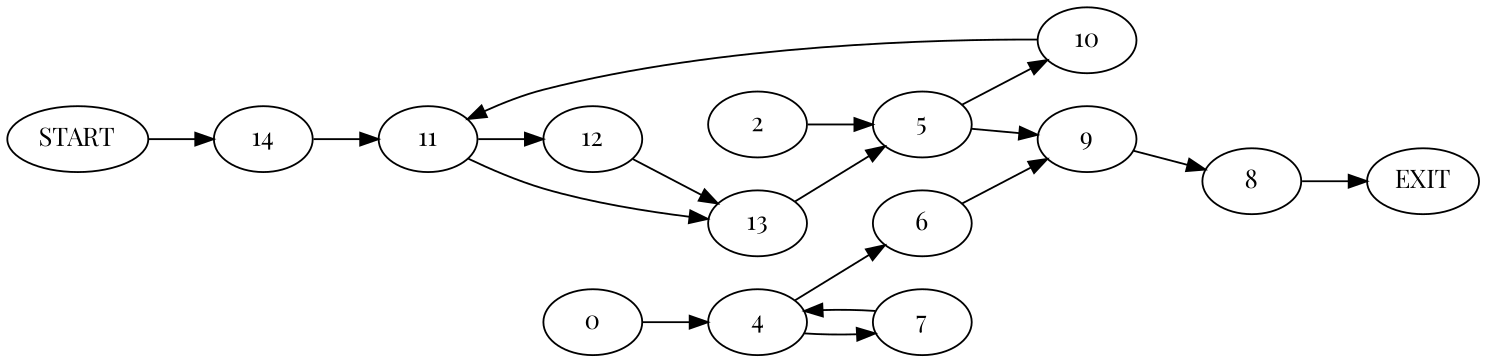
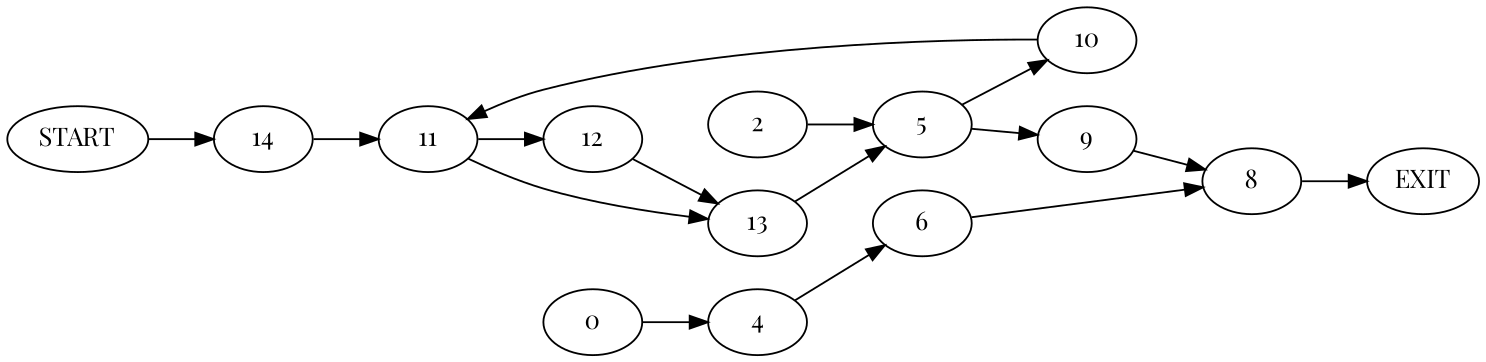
edge "6" -> "9": now "6" -> "8"
node "7": removed
